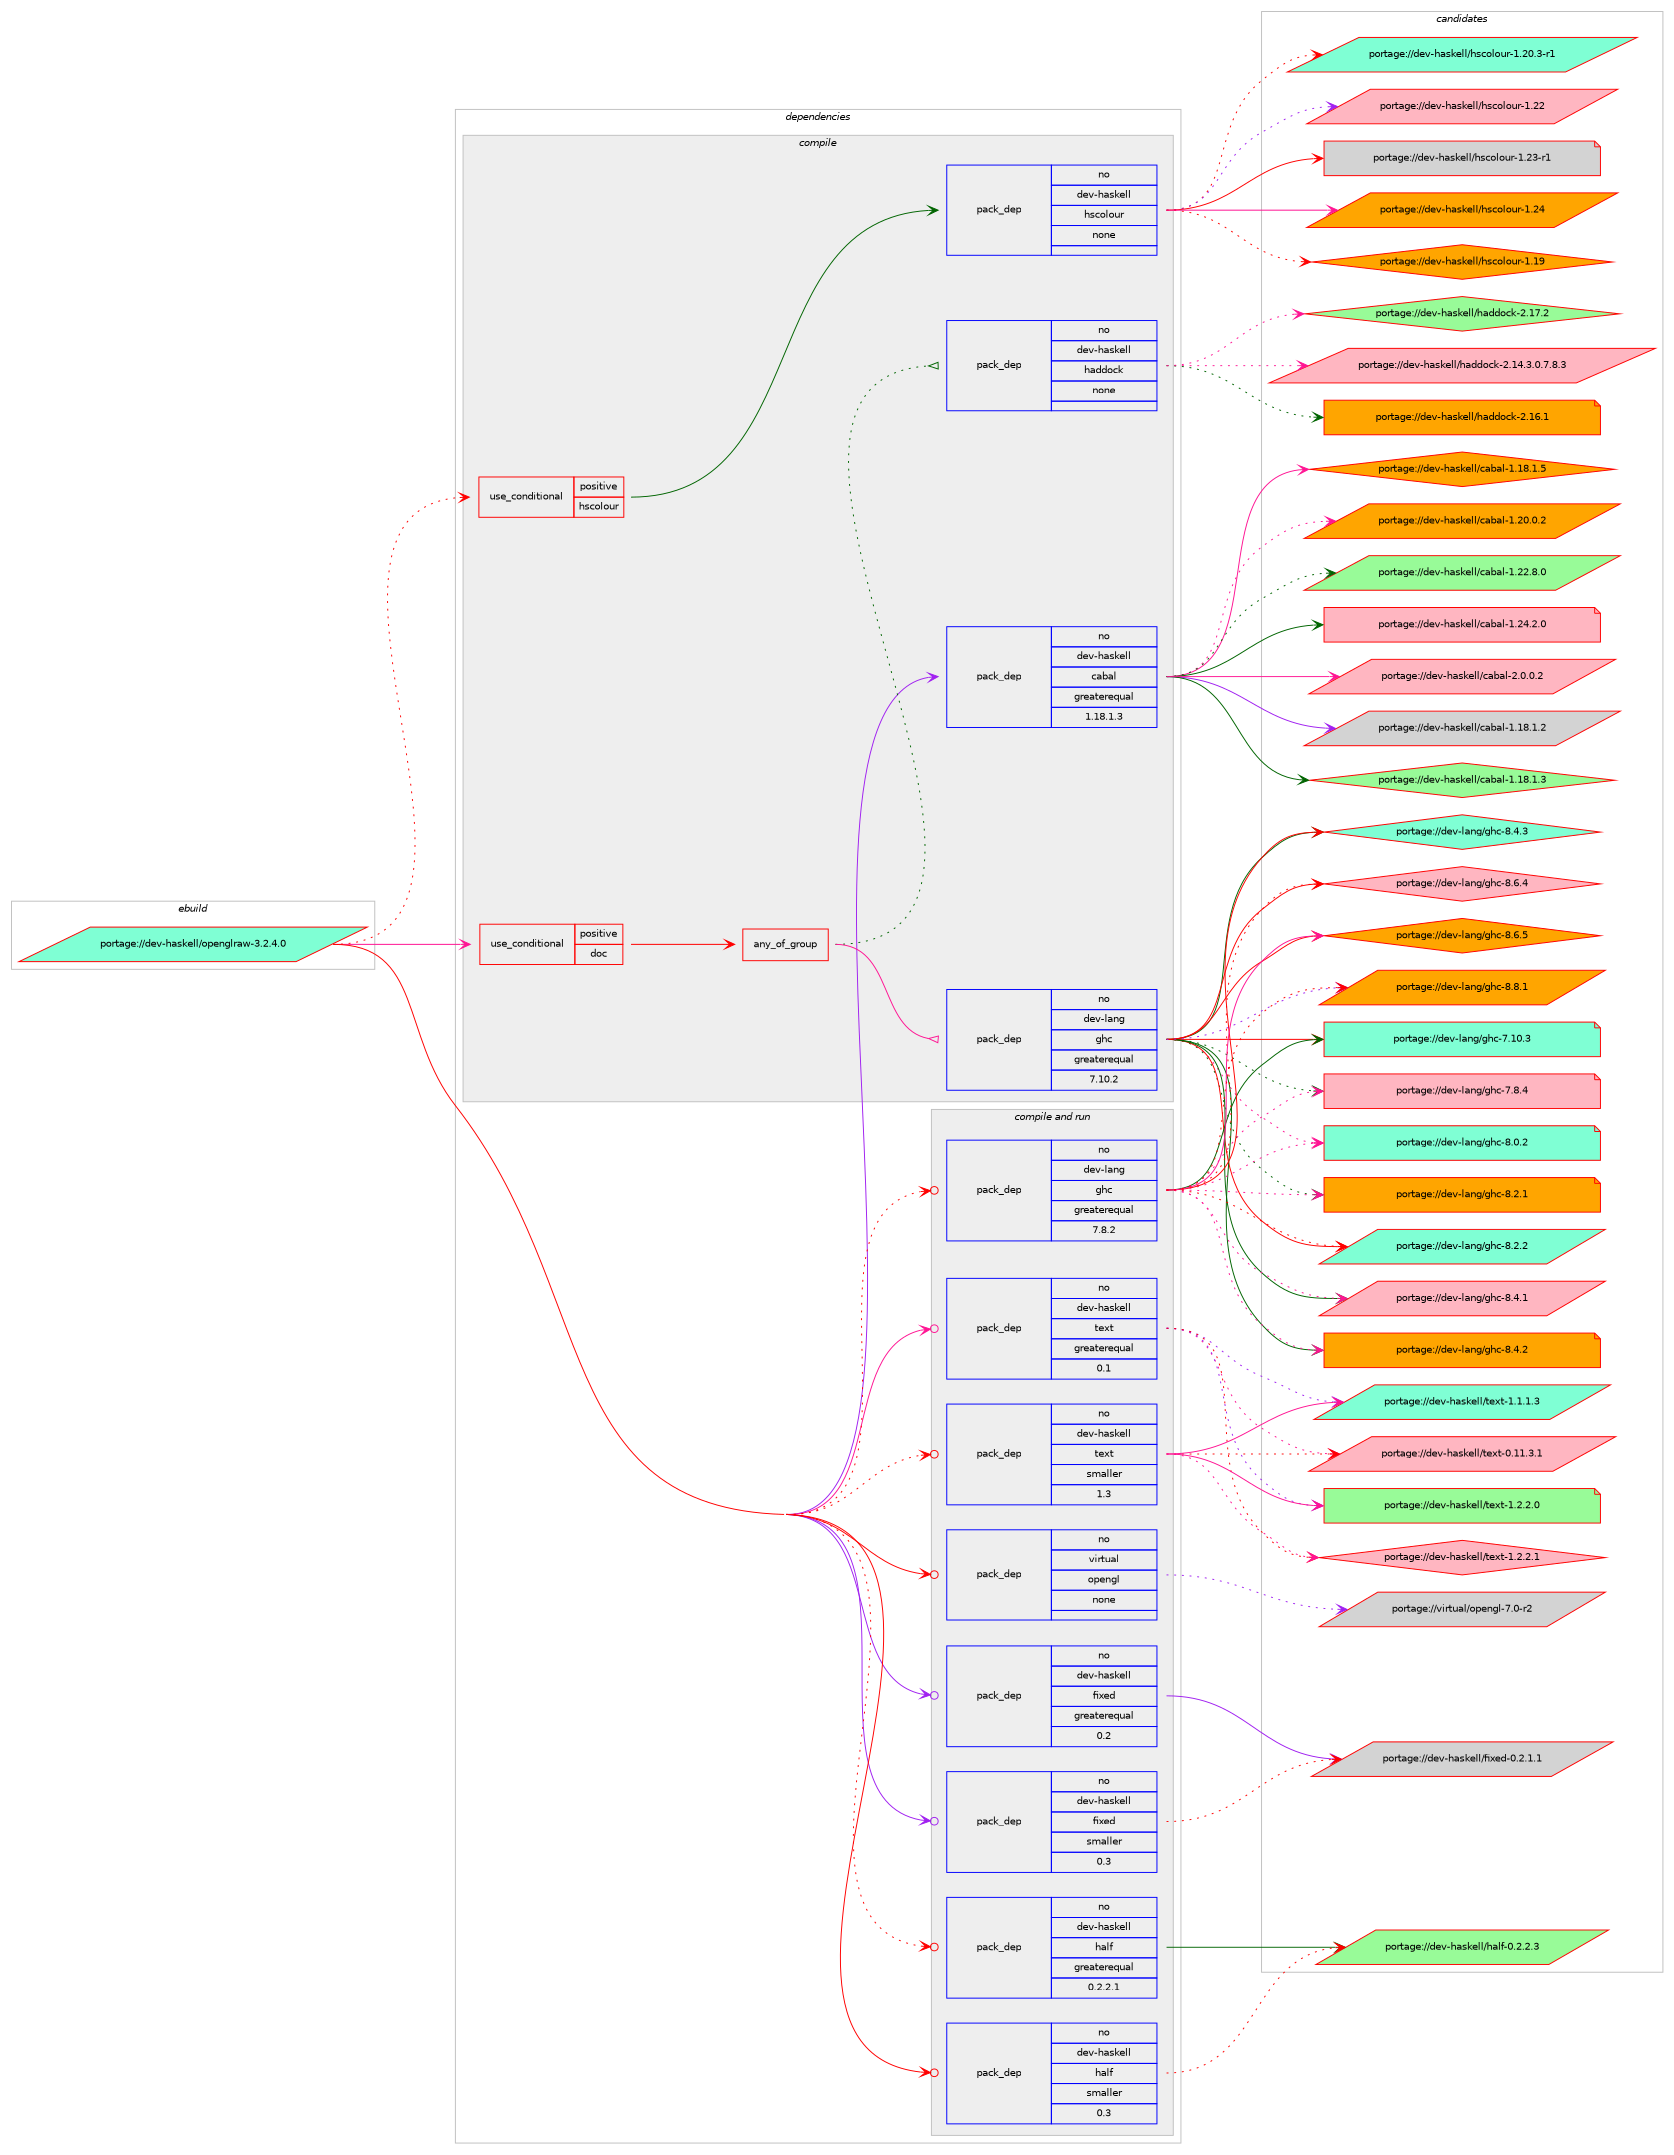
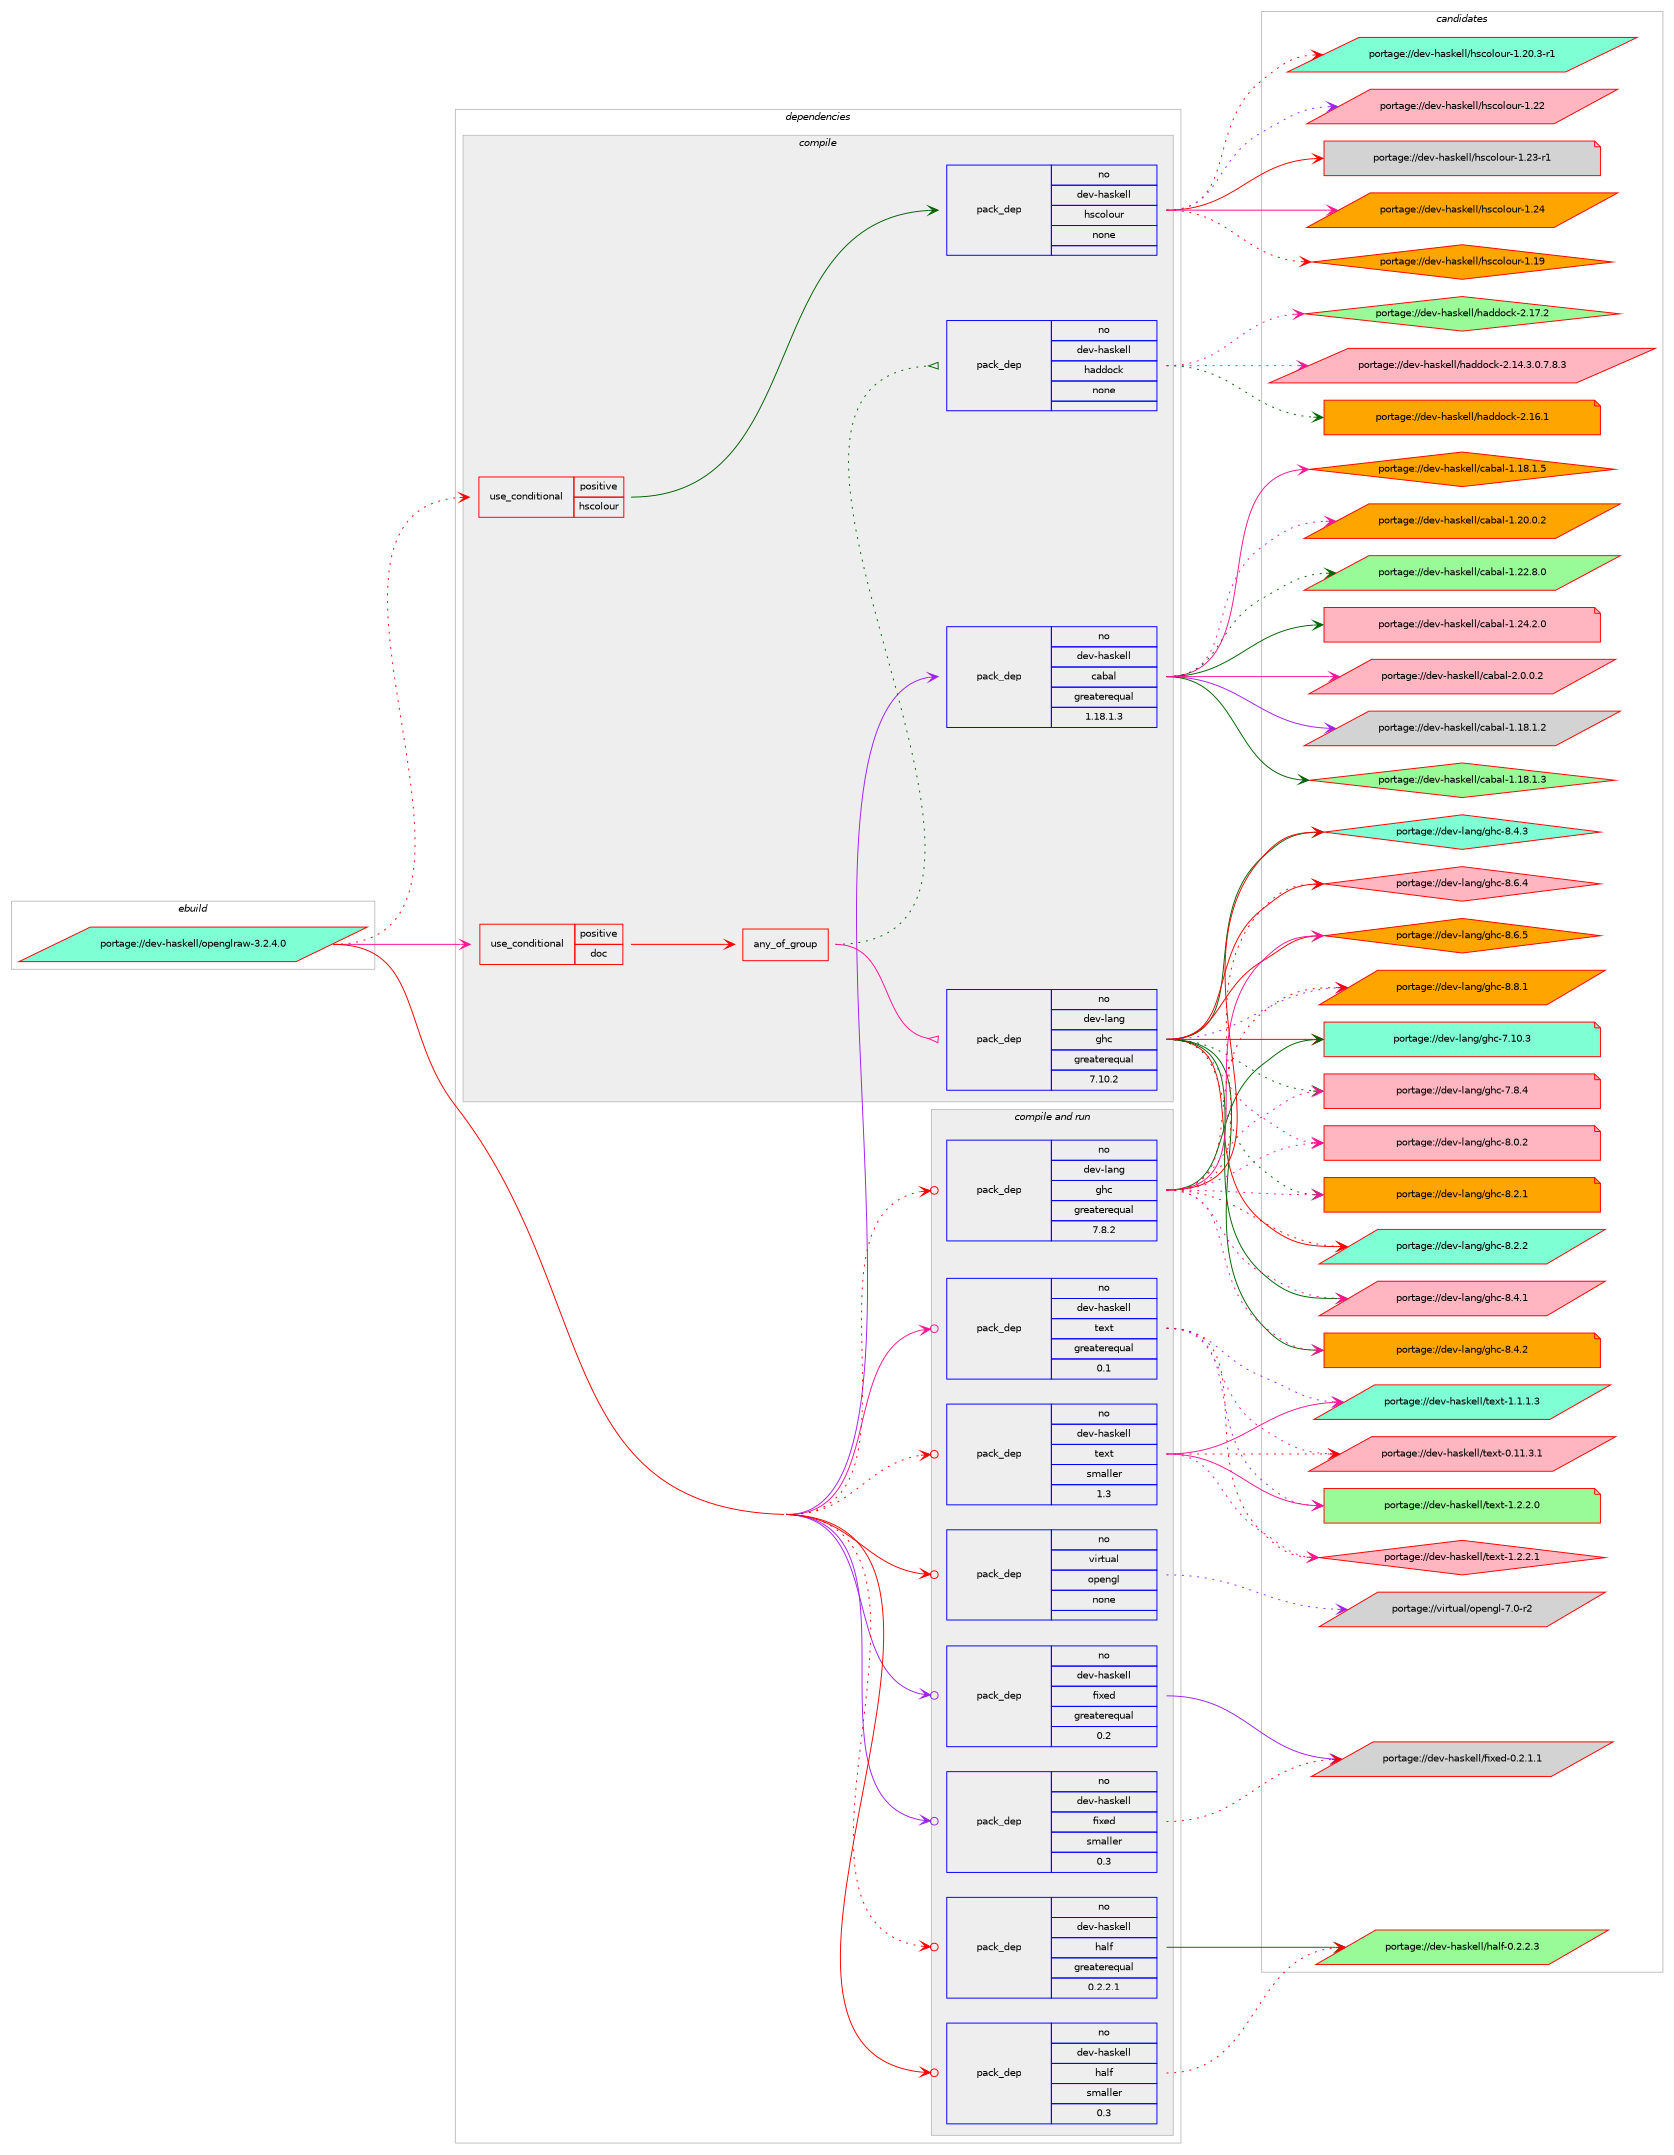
node "portage://dev-lang/ghc-8.0.2": fillcolor aquamarine -> lightpink
